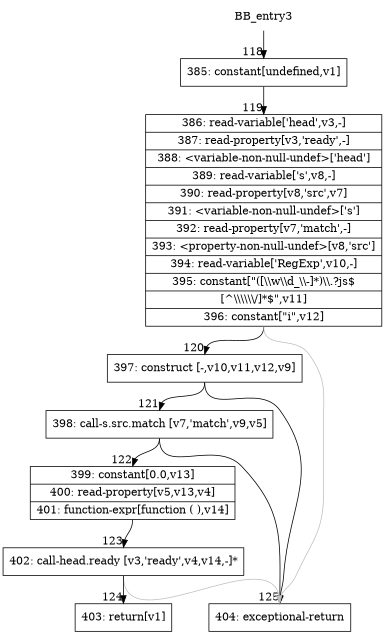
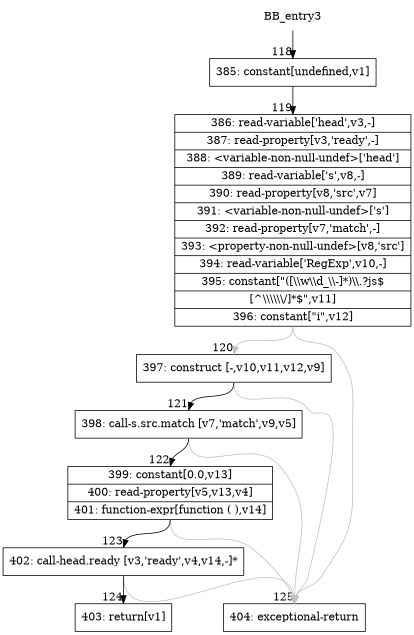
edge "386: read-variable['head',v3,-]" -> "397: construct [-,v10,v11,v12,v9]": color black -> gray
edge "397: construct [-,v10,v11,v12,v9]" -> "404: exceptional-return": color black -> gray
edge "398: call-s.src.match [v7,'match',v9,v5]" -> "404: exceptional-return": color black -> gray
edge "399: constant[0.0,v13]" -> "404: exceptional-return": added
